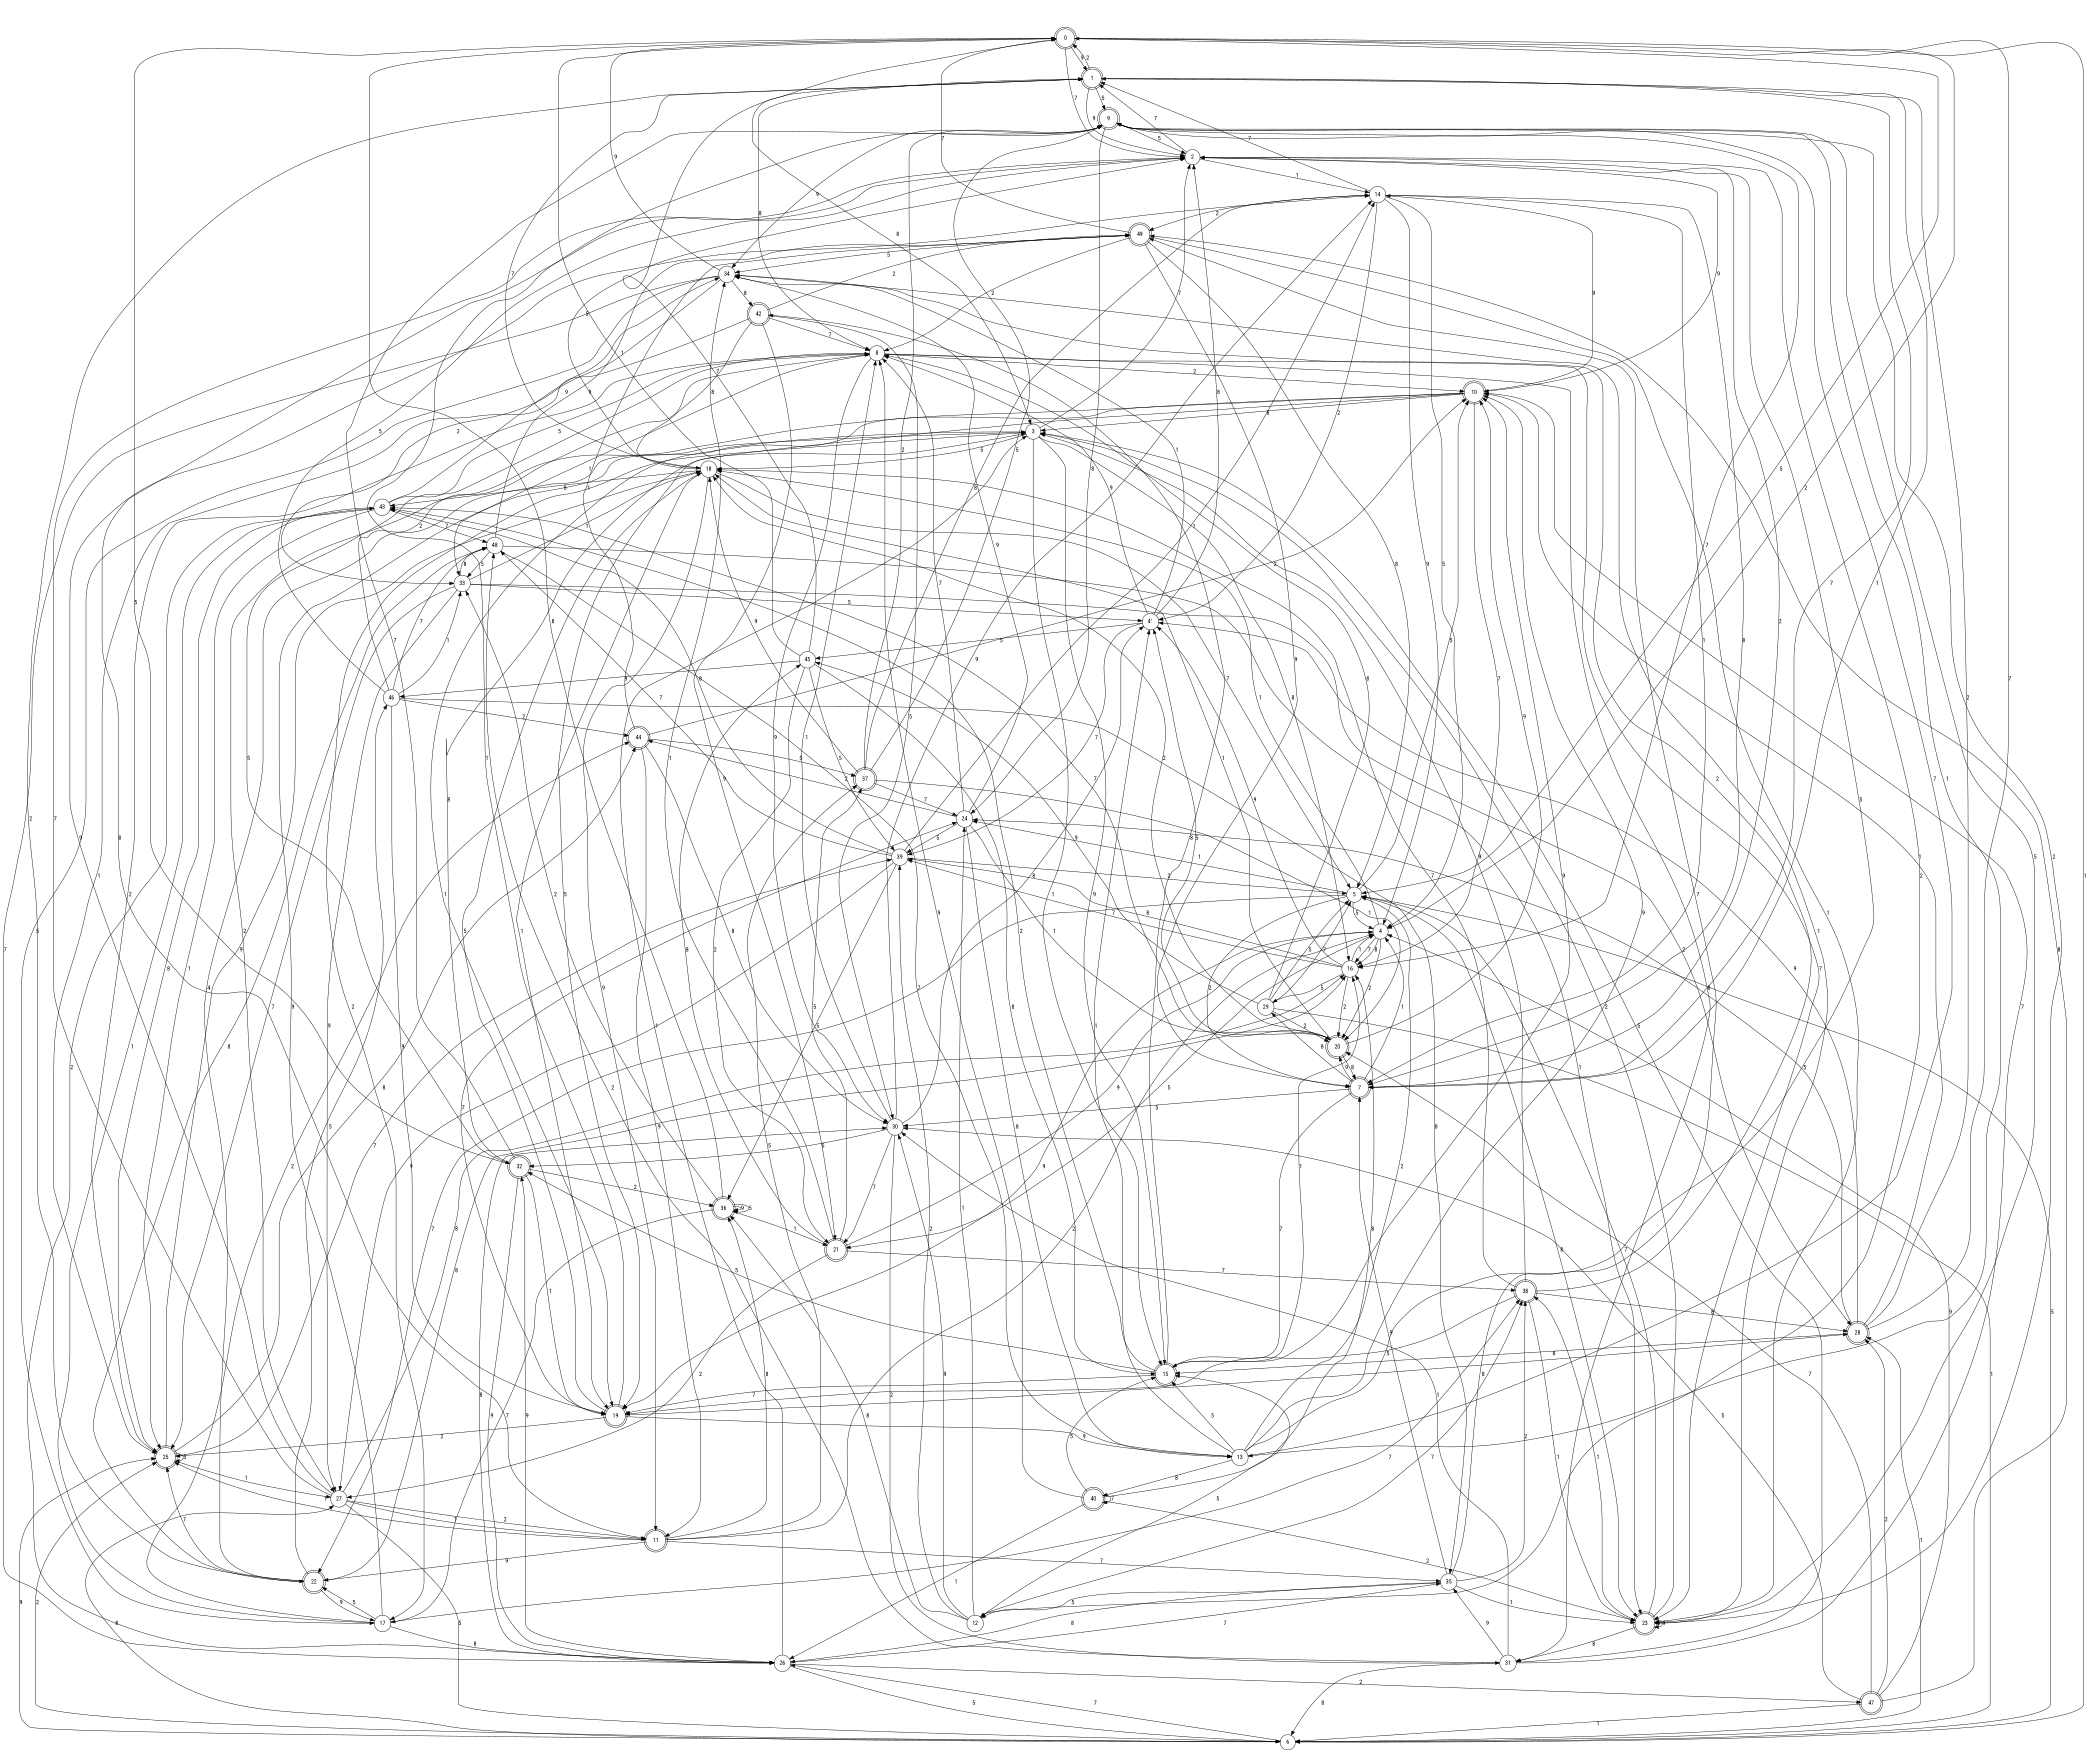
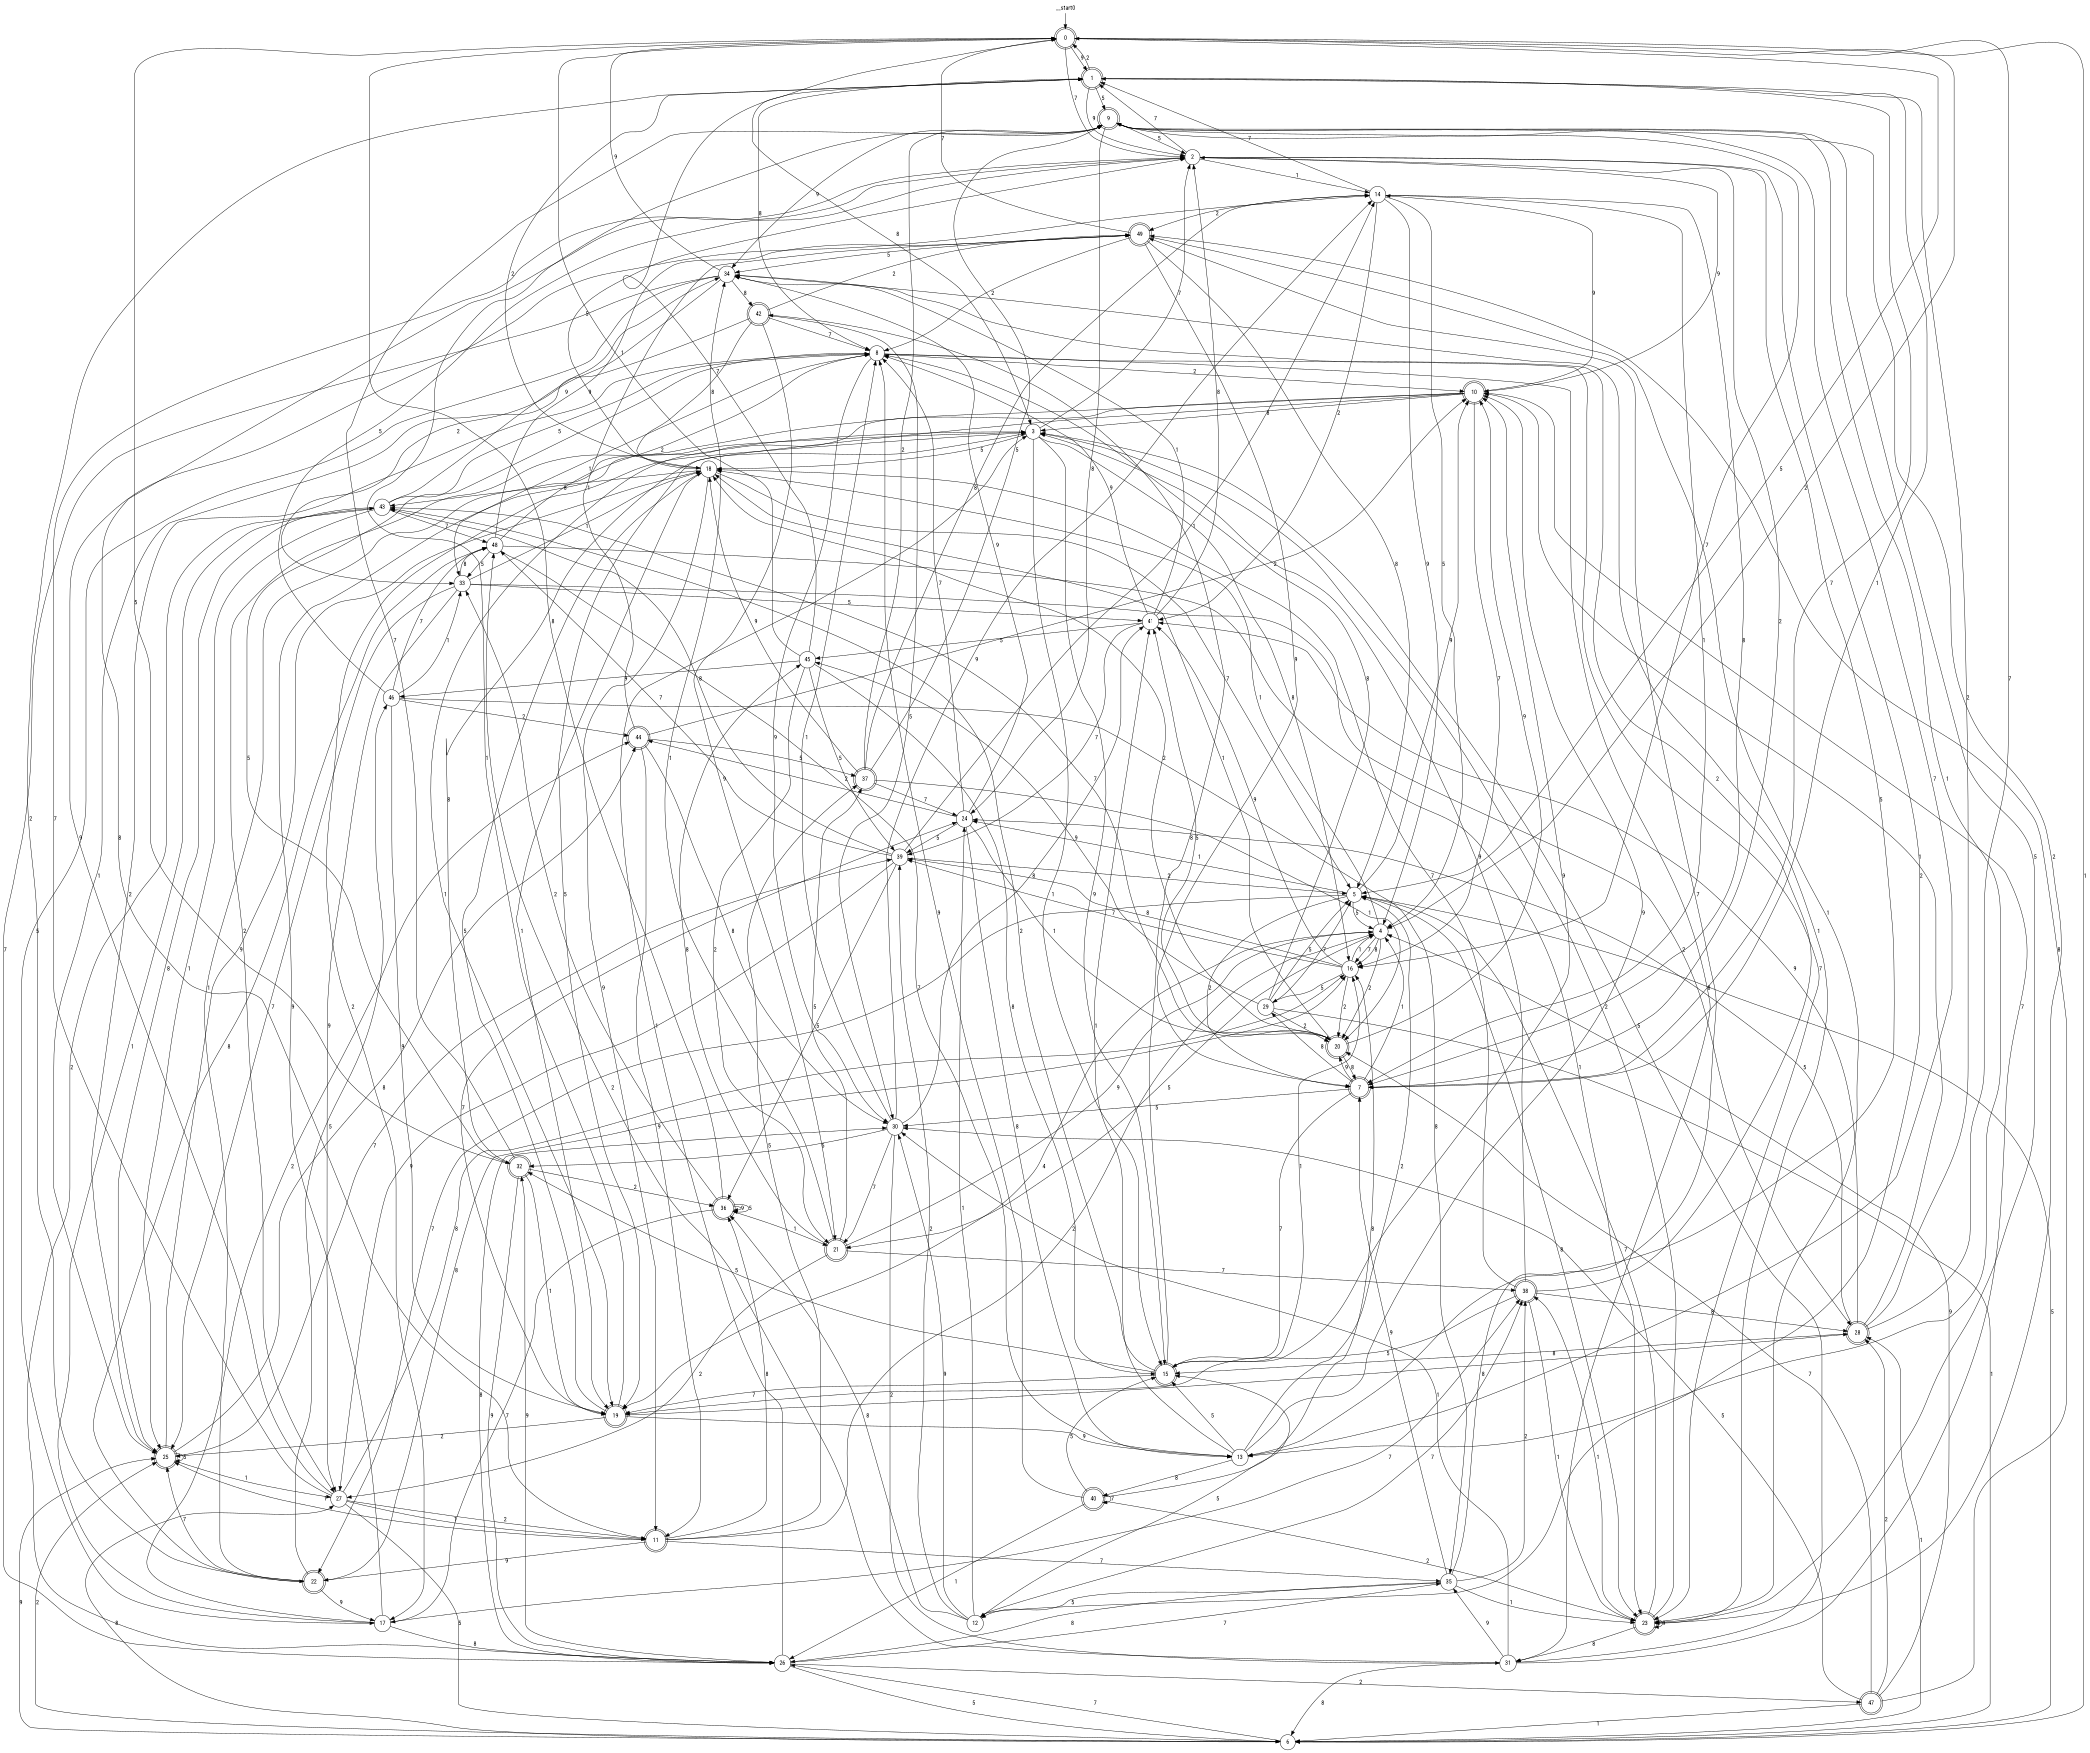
node "__start0": added
edge "18" -> "1": label "7" -> "2"
edge "46" -> "8": now "48" -> "8"
edge "5" -> "10": label "5" -> "9"
edge "13" -> "2": reversed
edge "22" -> "3": label "4" -> "1"
edge "4" -> "19": label "9" -> "4"
edge "17" -> "22": removed, label "5"
